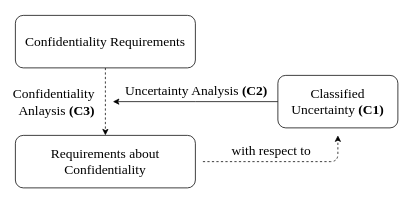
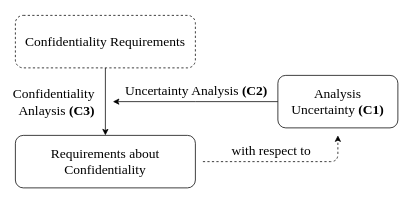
node "Confidentiality Requirements": style solid -> dashed
edge "Confidentiality Requirements" -> "Requirements about Confidentiality": style dashed -> solid
node "Classified Uncertainty (C1)": label "Classified Uncertainty (C1)" -> "Analysis Uncertainty (C1)"
